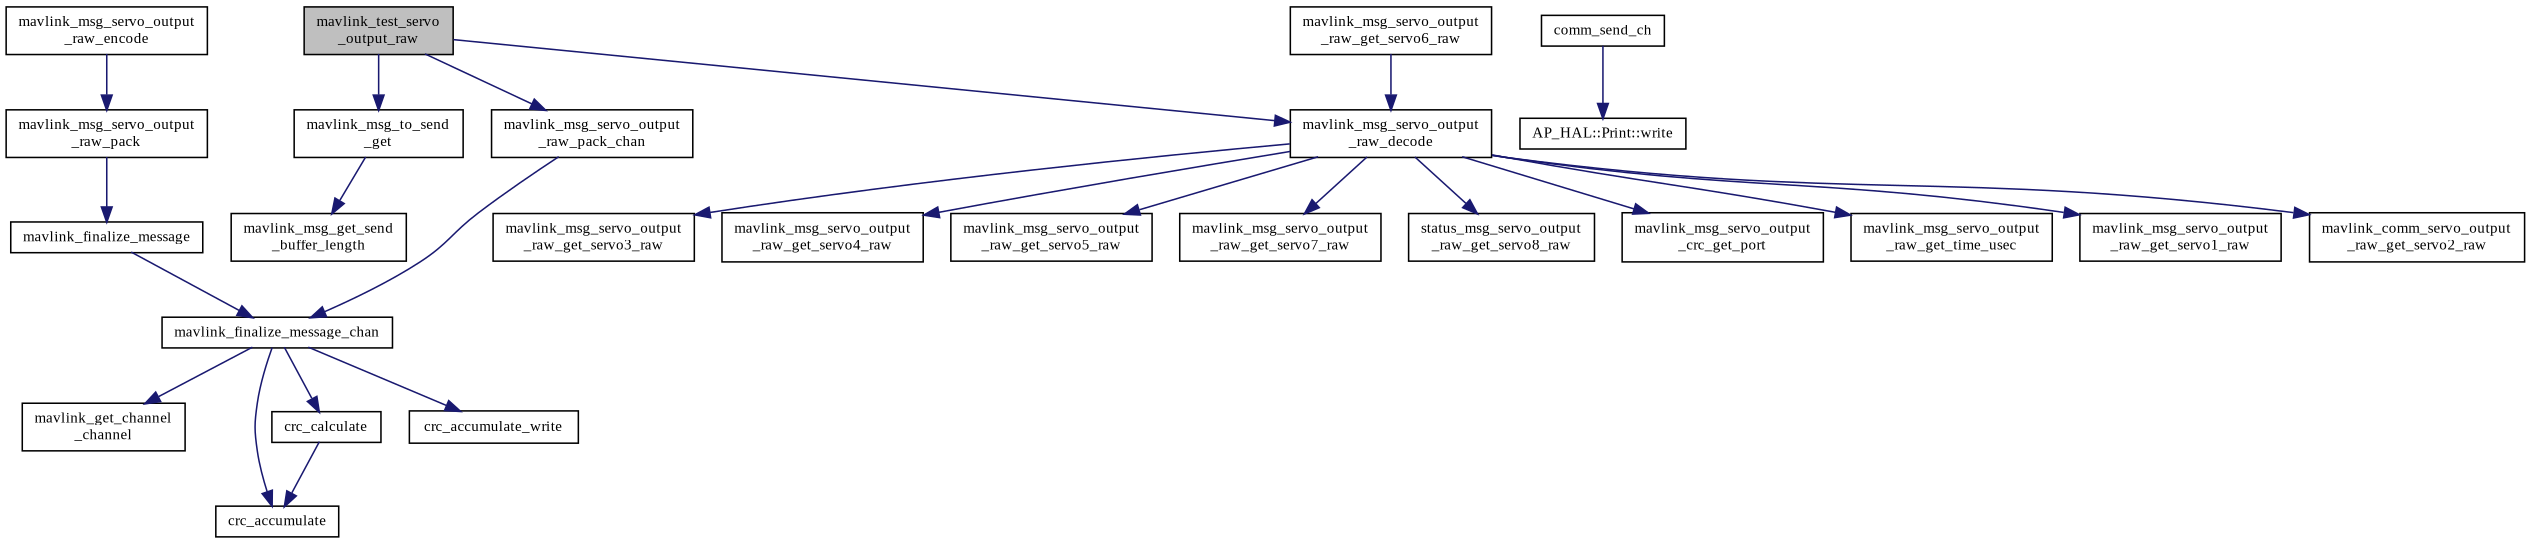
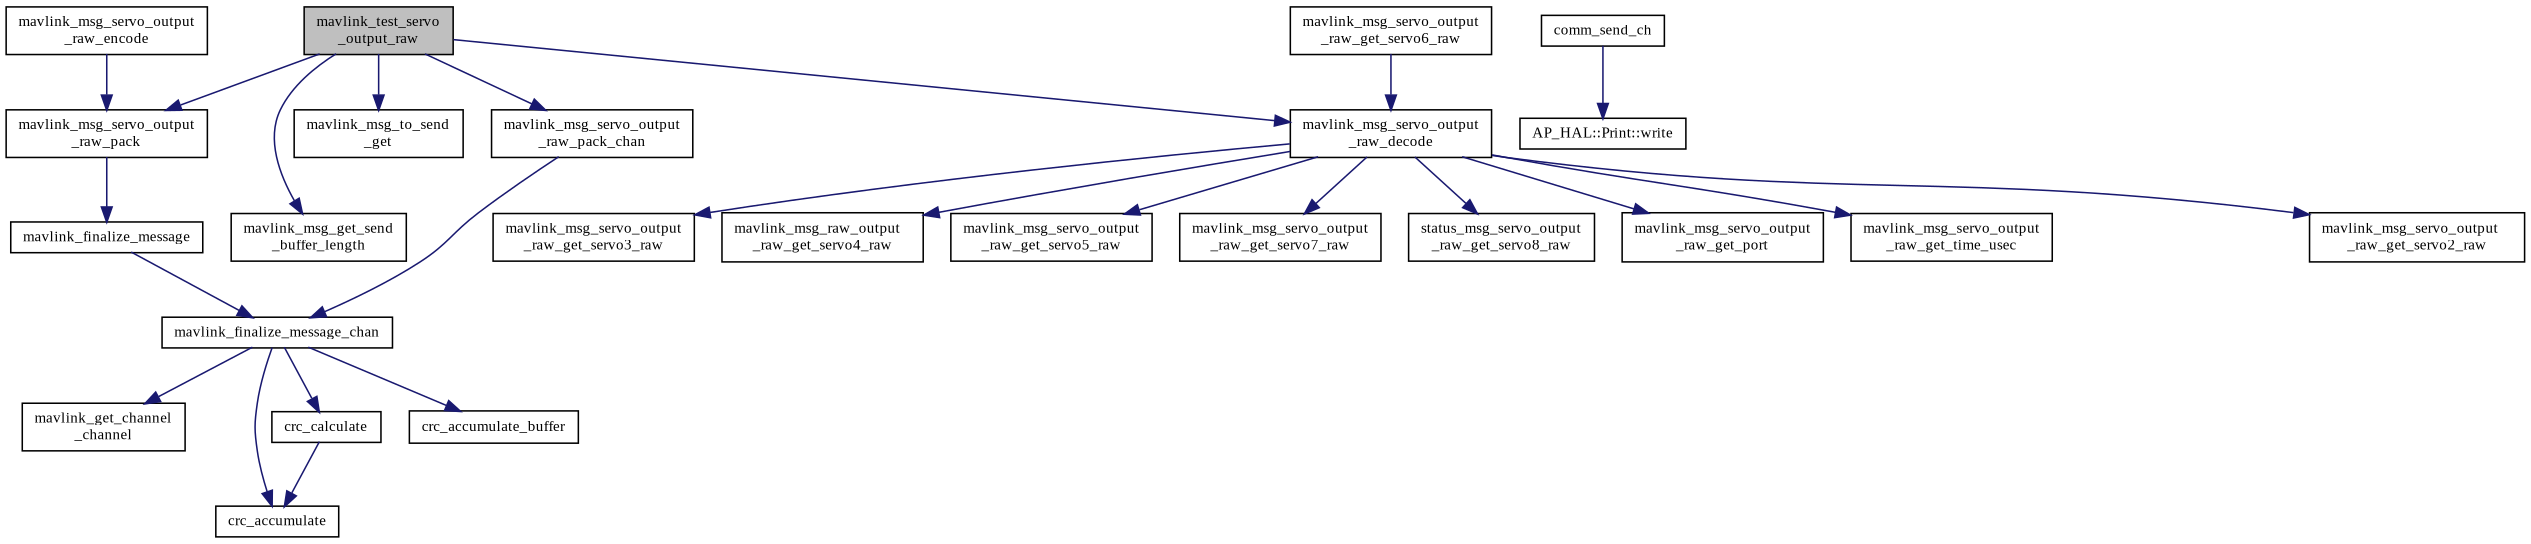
edge "mavlink_test_servo _output_raw" -> "mavlink_msg_servo_output _raw_pack": added
edge "mavlink_msg_to_send _get" -> "mavlink_msg_get_send _buffer_length": now "mavlink_test_servo _output_raw" -> "mavlink_msg_get_send _buffer_length"
node "mavlink_msg_servo_output _raw_get_servo4_raw": label "mavlink_msg_servo_output _raw_get_servo4_raw" -> "mavlink_msg_raw_output _raw_get_servo4_raw"
node "mavlink_msg_servo_output _crc_get_port": label "mavlink_msg_servo_output _crc_get_port" -> "mavlink_msg_servo_output _raw_get_port"
node "mavlink_msg_servo_output _raw_get_servo1_raw": removed
node "mavlink_comm_servo_output _raw_get_servo2_raw": label "mavlink_comm_servo_output _raw_get_servo2_raw" -> "mavlink_msg_servo_output _raw_get_servo2_raw"
node "crc_accumulate_write": label "crc_accumulate_write" -> "crc_accumulate_buffer"
